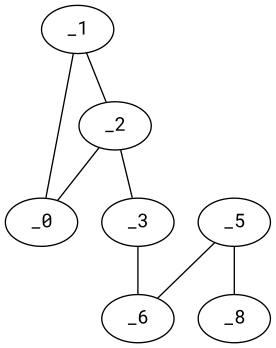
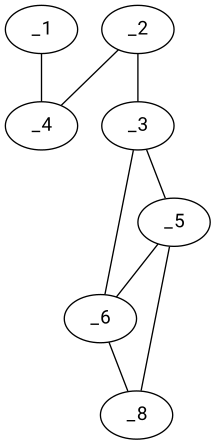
edge "_1" -- "_2": removed
edge "_3" -- "_5": added
node "_0": label "_0" -> "_4"
edge "_6" -- "_8": added
